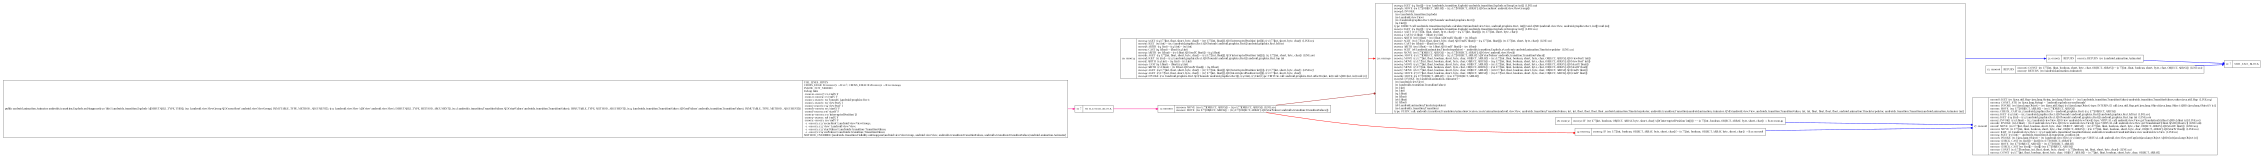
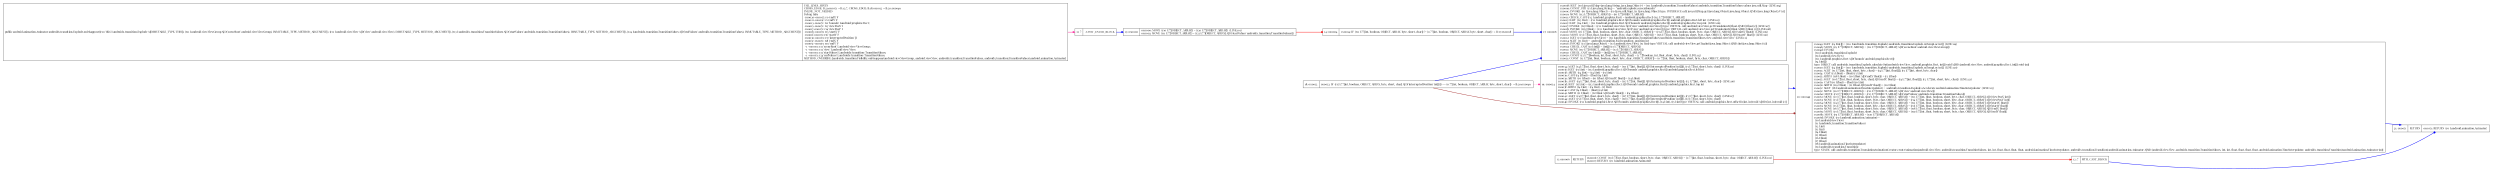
edge "19: 0x0034" -> "20: 0x0049": color red -> blue
edge "21: 0x0071" -> "12: ?": reversed
node "12: ?": text "MTH_EXIT_BLOCK" -> "MTH_CAST_BLOCK"
edge "15: 0x0006" -> "12: ?": color blue -> red
edge "18: 0x0032" -> "19: 0x0034": added
edge "13: 0x0000" -> "20: 0x0049": now "18: 0x0032" -> "20: 0x0049"
node "11: ?": text "MTH_ENTER_BLOCK" -> "CONST_ENTER_BLOCK"
edge "11: ?" -> "13: 0x0000": color deeppink -> blue
